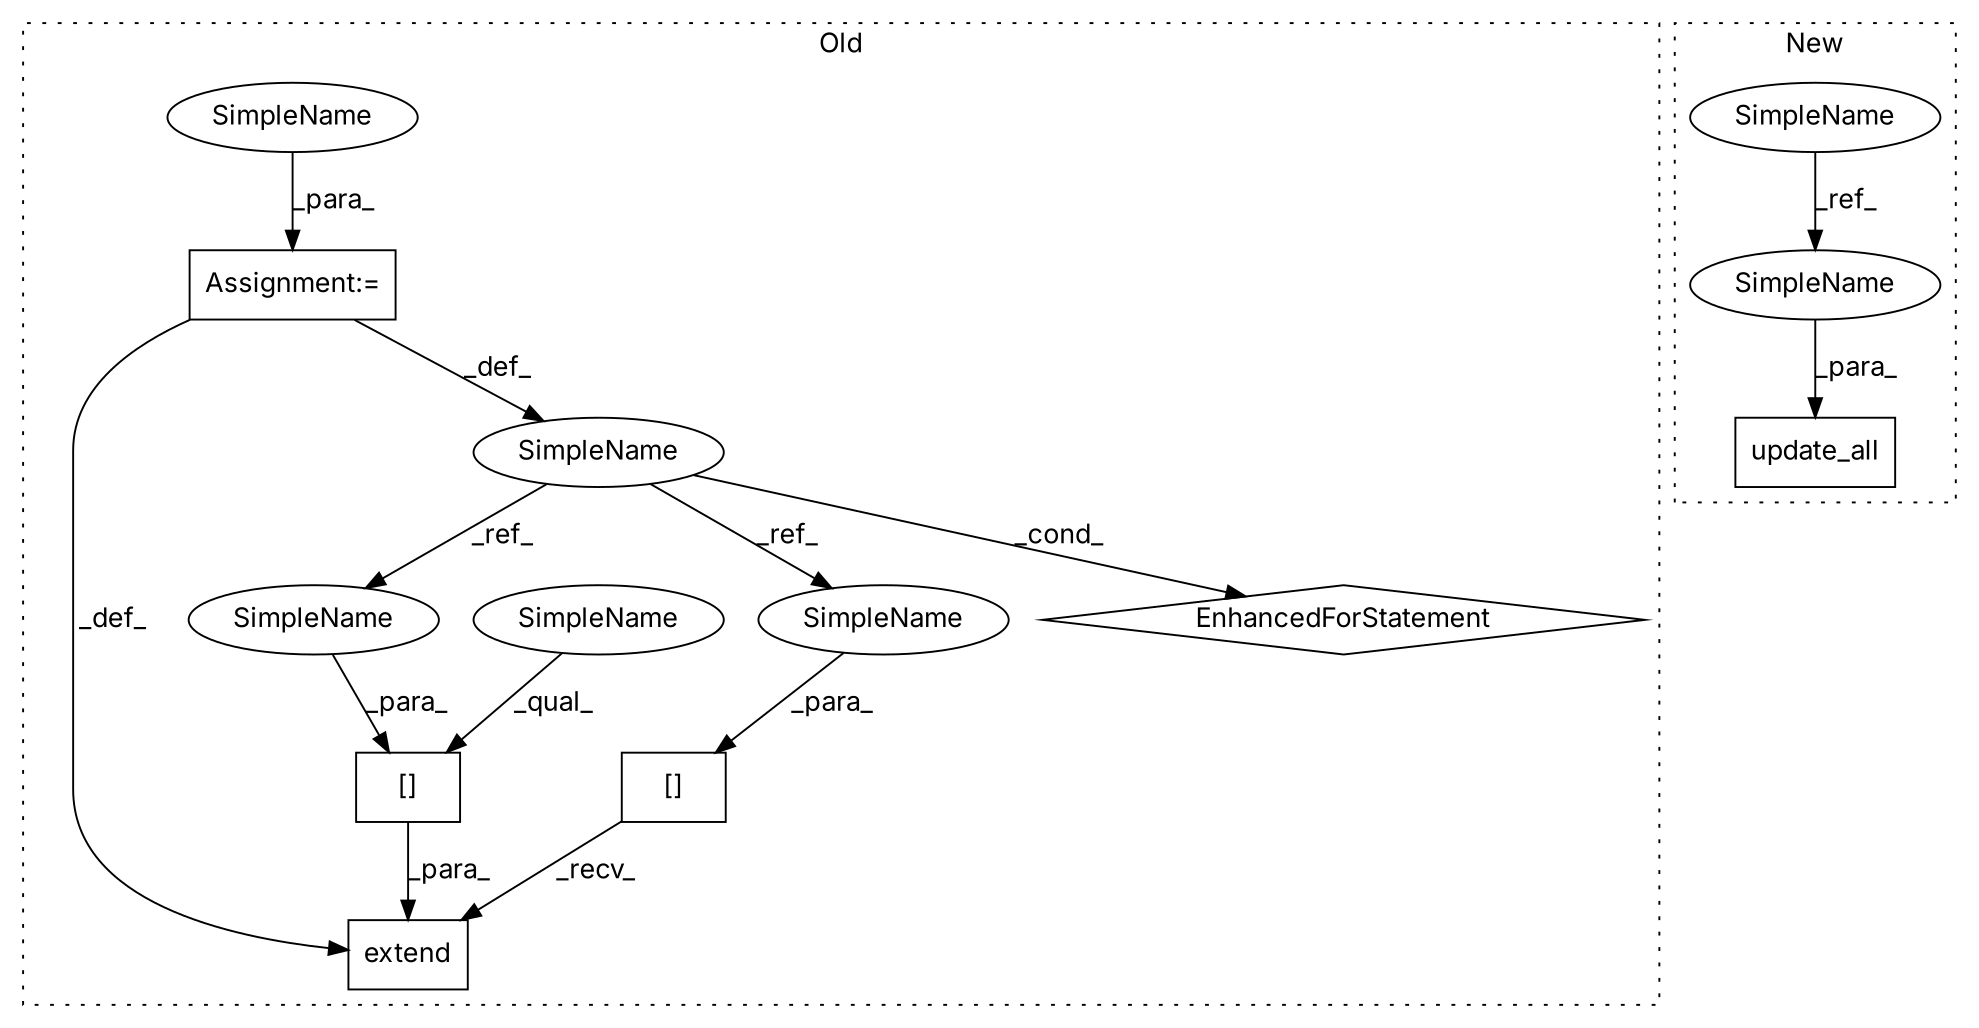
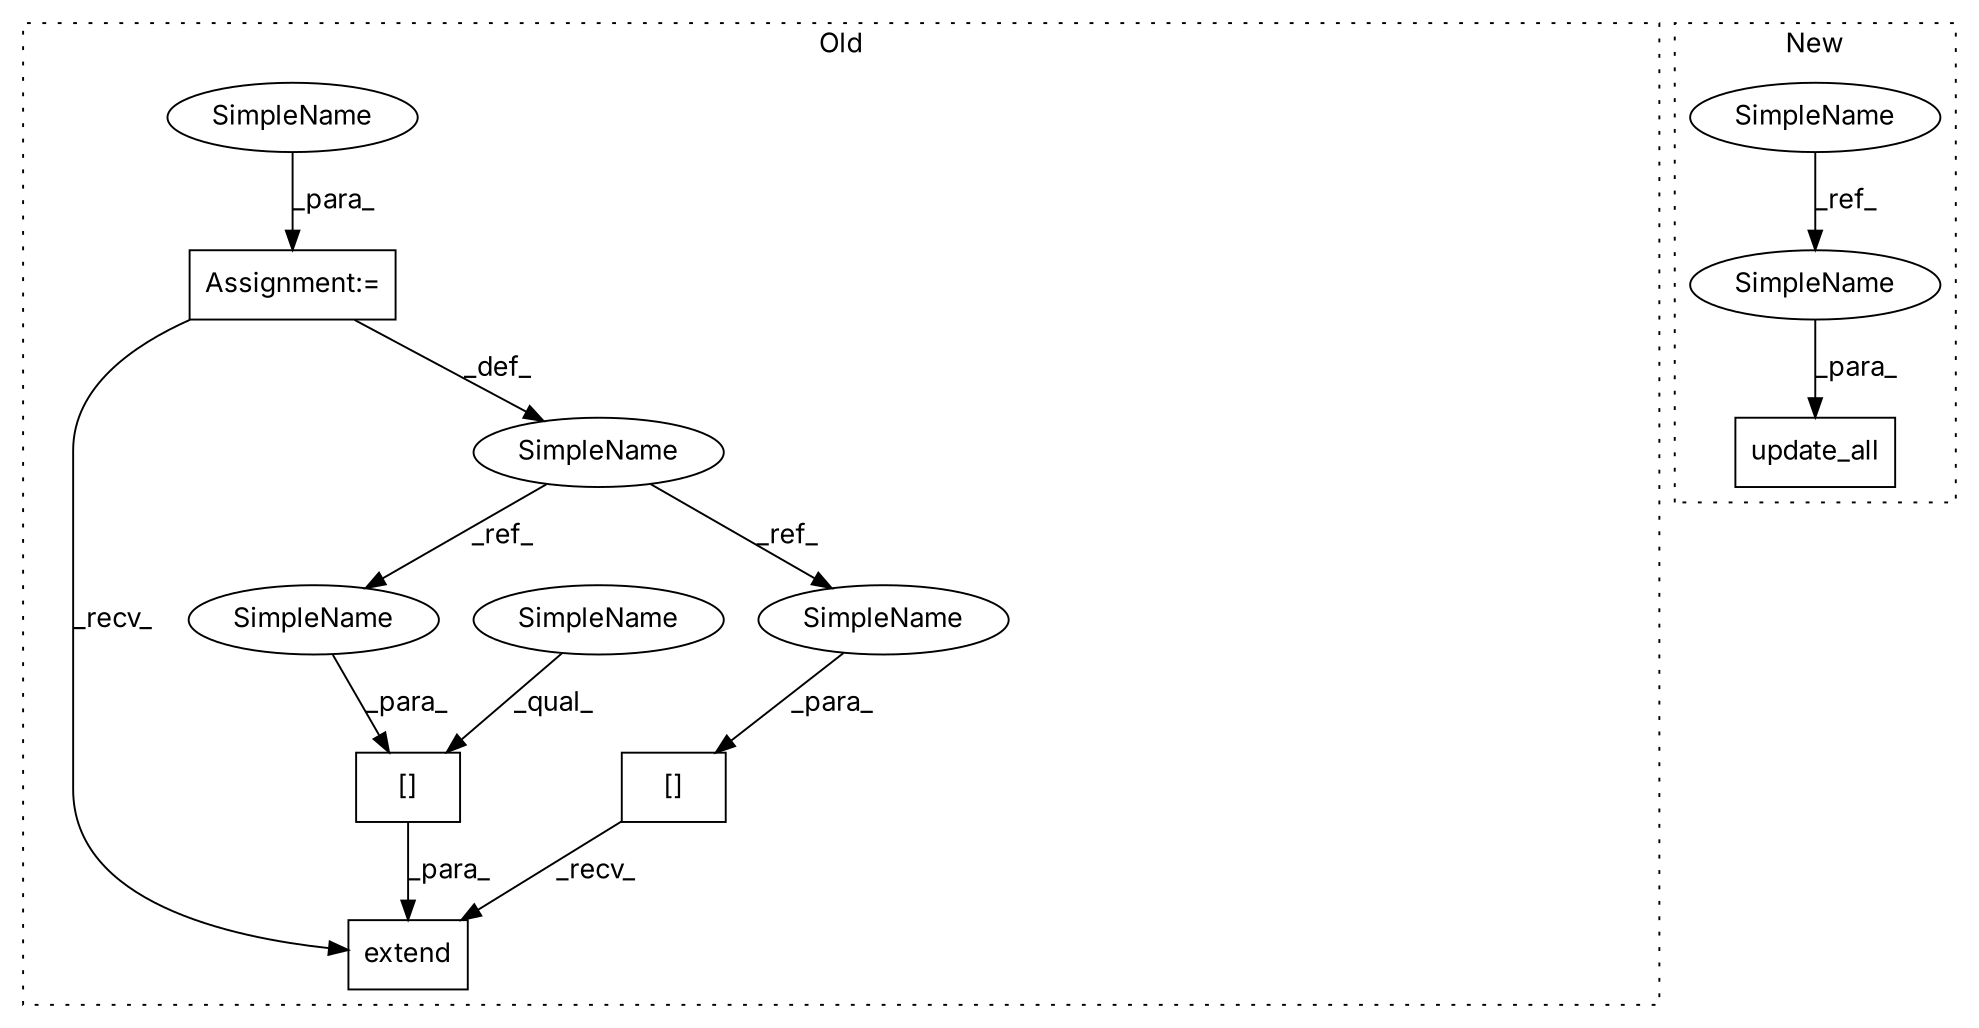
edge "Assignment:=" -> "extend": label "_def_" -> "_recv_"
node "EnhancedForStatement": removed
